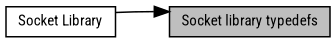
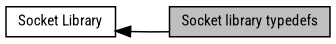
edge "Socket Library" -> "Socket library typedefs": reversed
